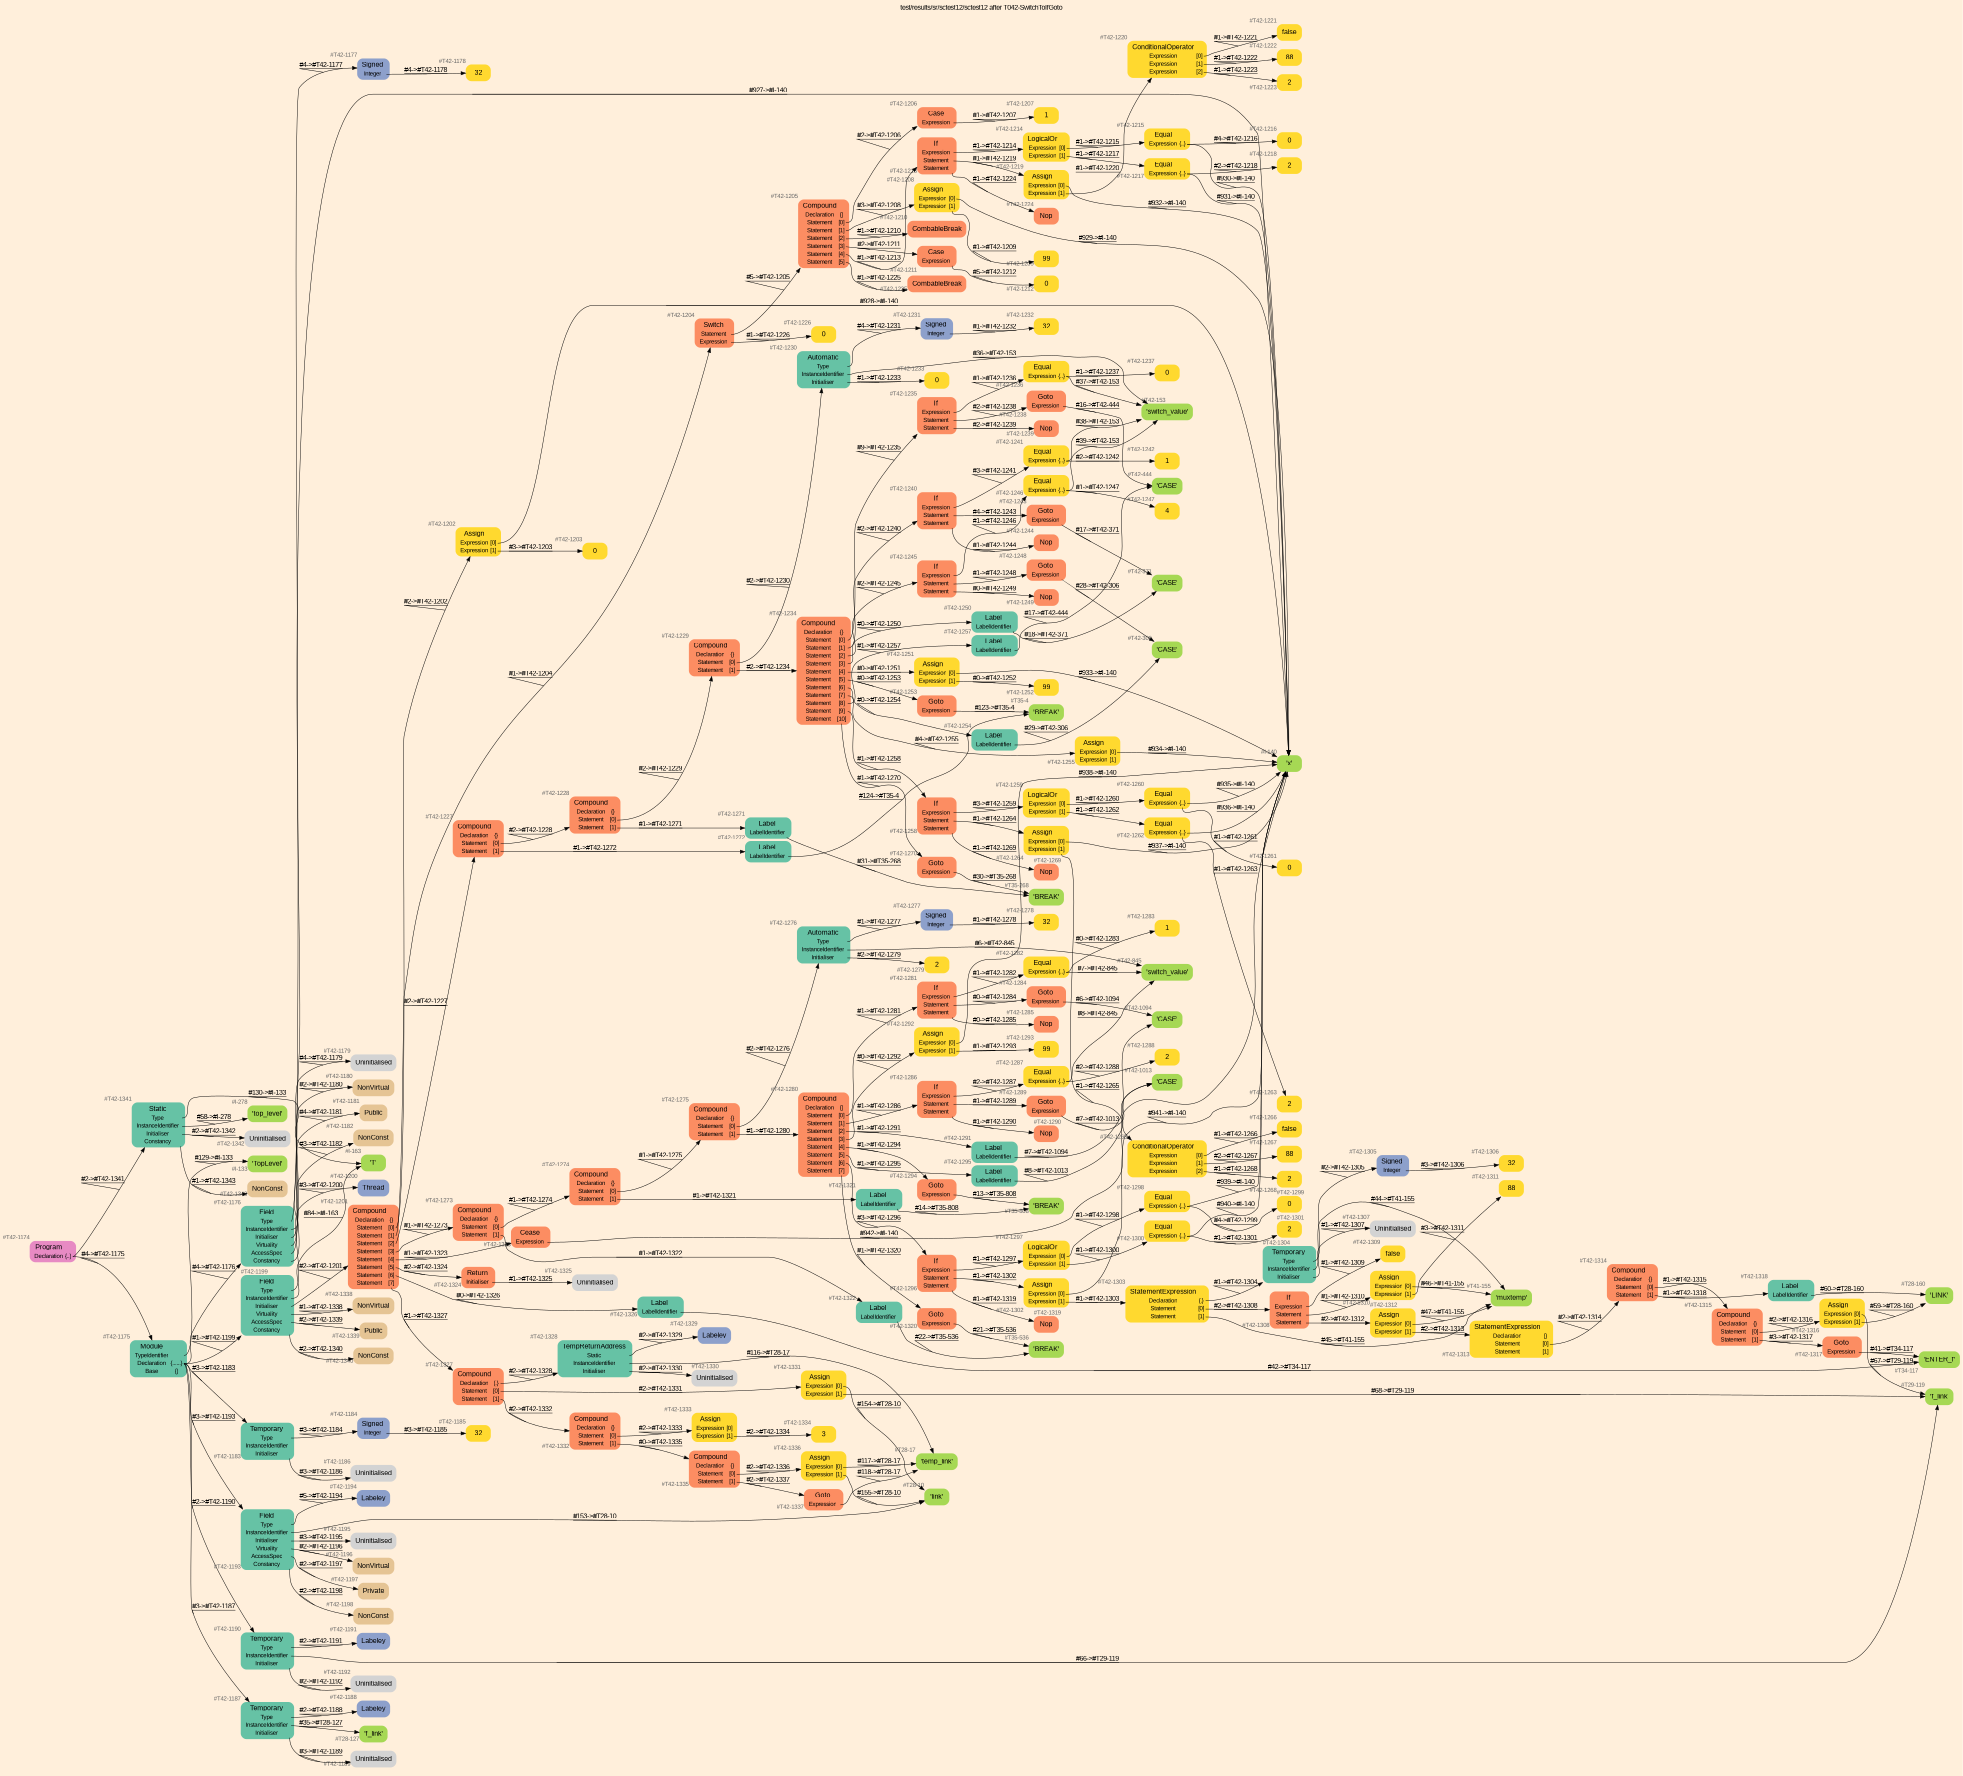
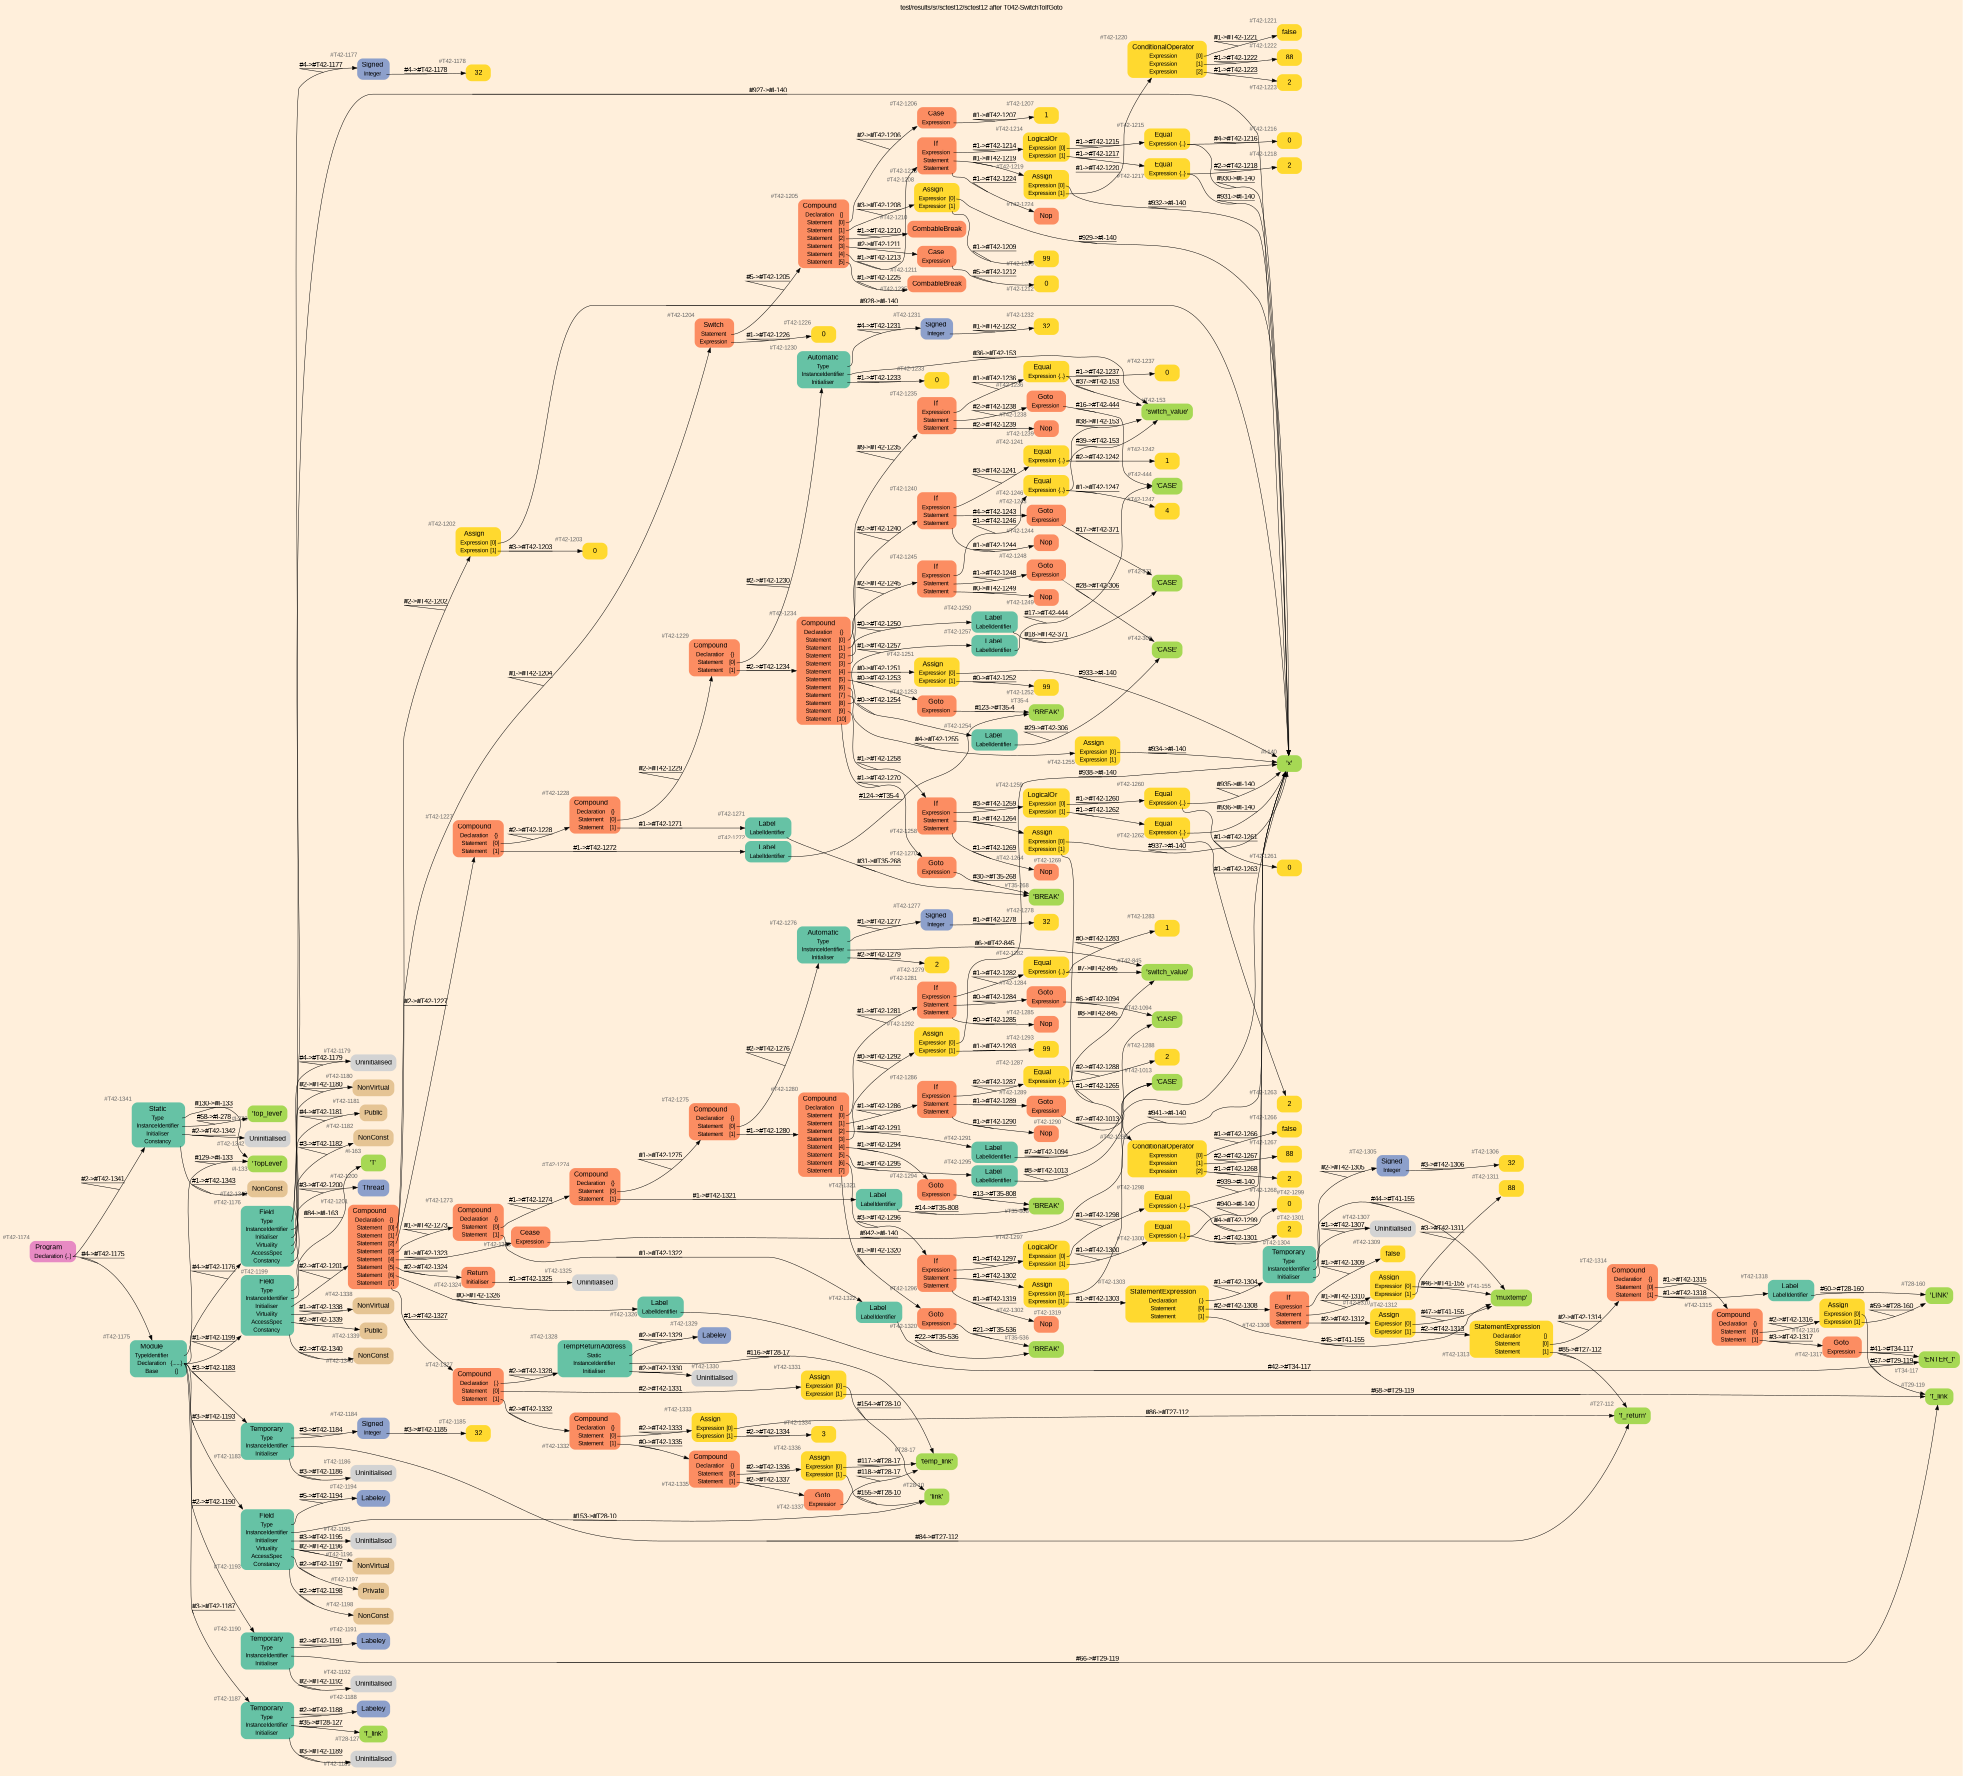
edge "Static" -> "'T'": now "Static" -> "'TopLevel'"
node "'f_return'": added
